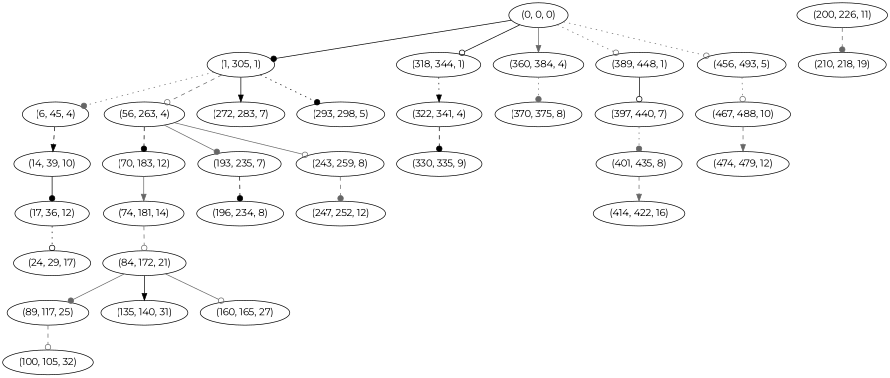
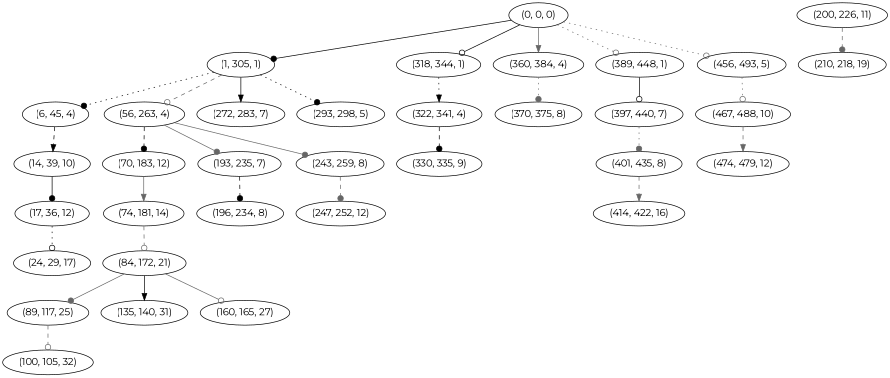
edge "(1, 305, 1)" -> "(6, 45, 4)": color gray40 -> black
edge "(56, 263, 4)" -> "(243, 259, 8)": arrowhead odot -> dot
